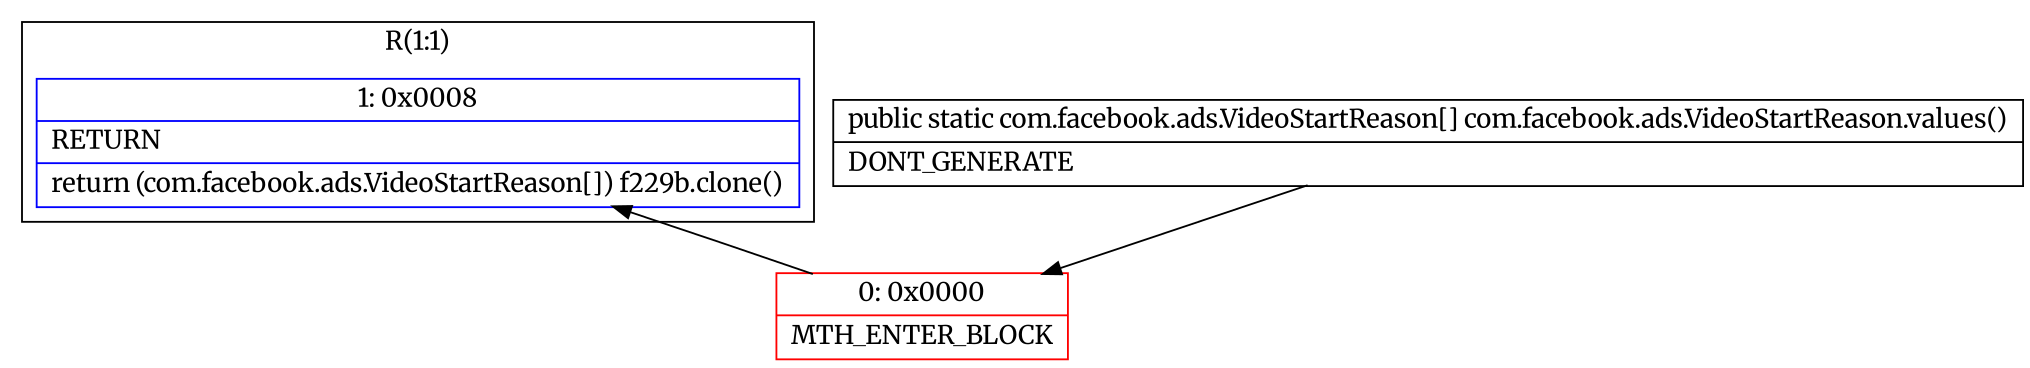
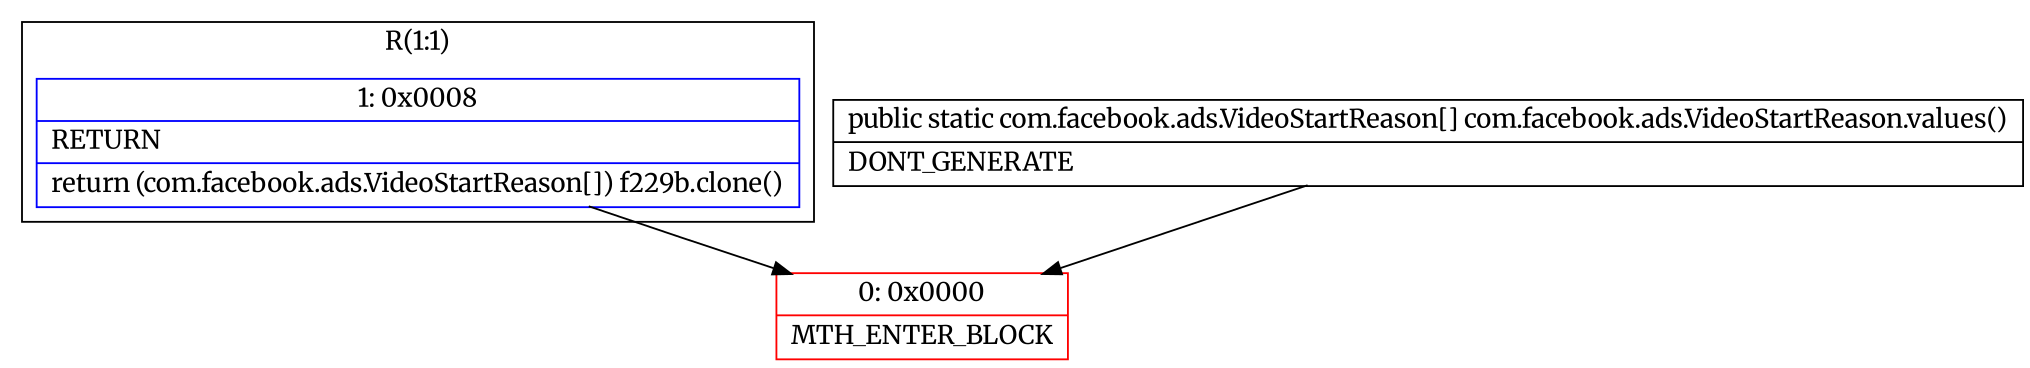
edge "0: 0x0000" -> "1: 0x0008": reversed
